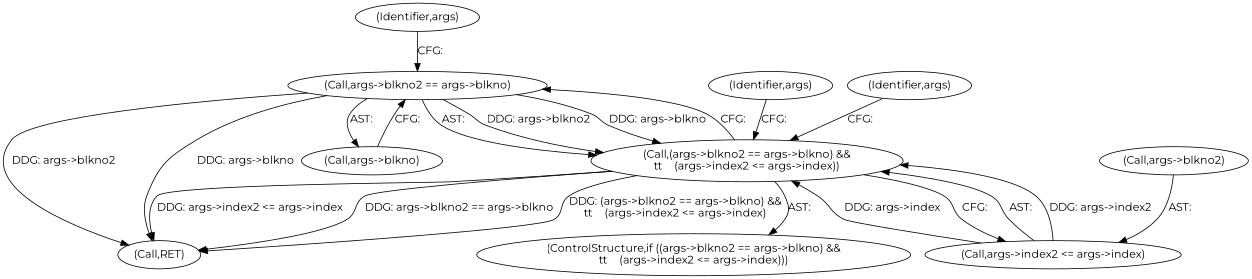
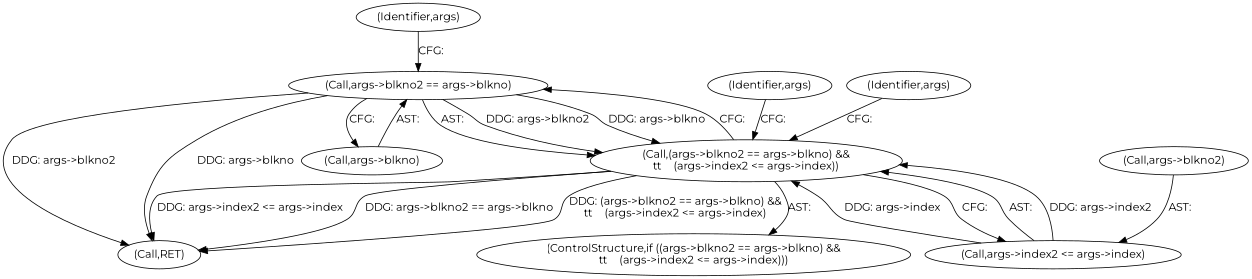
edge "(Call,args->blkno2 == args->blkno)" -> "(Call,args->blkno)": label "AST: " -> "CFG: "
edge "(Call,args->blkno)" -> "(Call,args->blkno2 == args->blkno)": label "CFG: " -> "AST: "
